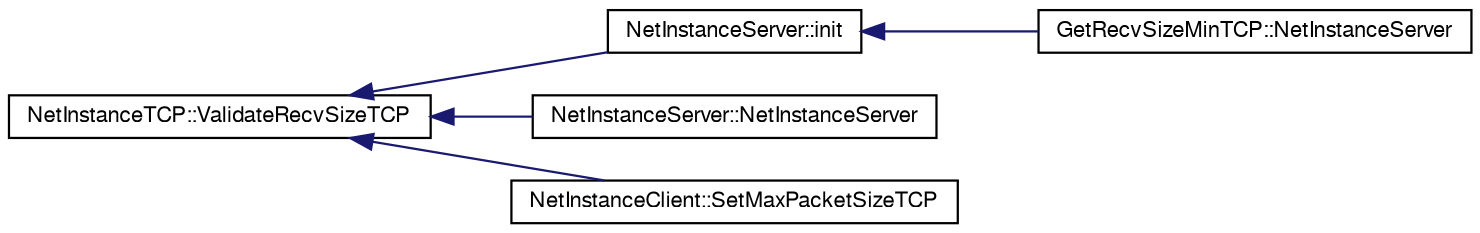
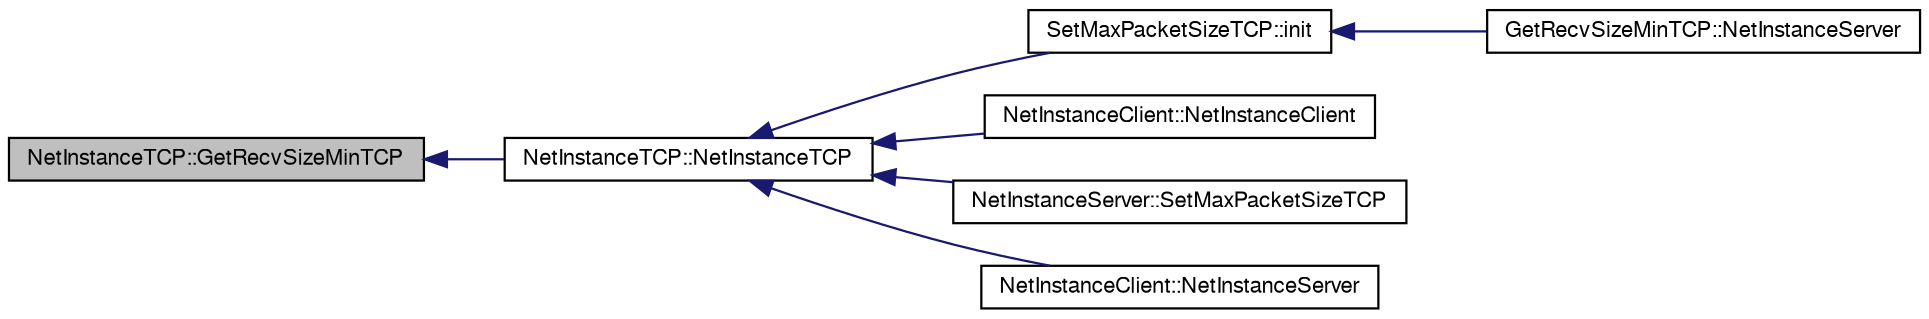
node "NetInstanceServer::init": label "NetInstanceServer::init" -> "SetMaxPacketSizeTCP::init"
node "NetInstanceTCP::ValidateRecvSizeTCP": label "NetInstanceTCP::ValidateRecvSizeTCP" -> "NetInstanceTCP::NetInstanceTCP"
node "NetInstanceServer::NetInstanceServer": label "NetInstanceServer::NetInstanceServer" -> "NetInstanceServer::SetMaxPacketSizeTCP"
node "NetInstanceClient::NetInstanceClient": added
node "NetInstanceTCP::GetRecvSizeMinTCP": added
node "NetInstanceClient::SetMaxPacketSizeTCP": label "NetInstanceClient::SetMaxPacketSizeTCP" -> "NetInstanceClient::NetInstanceServer"
